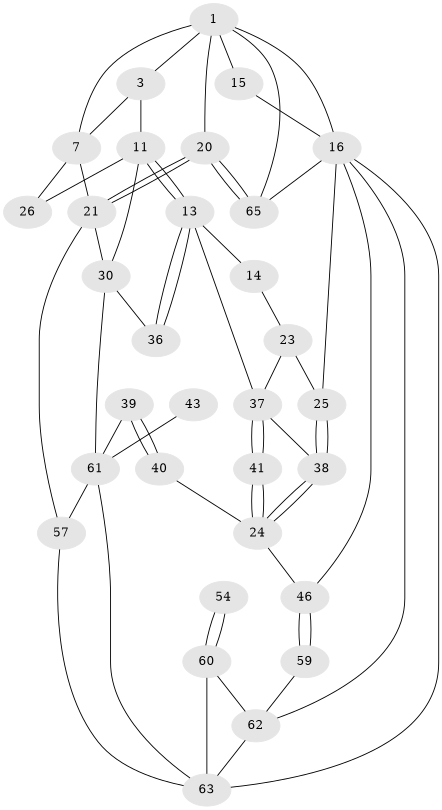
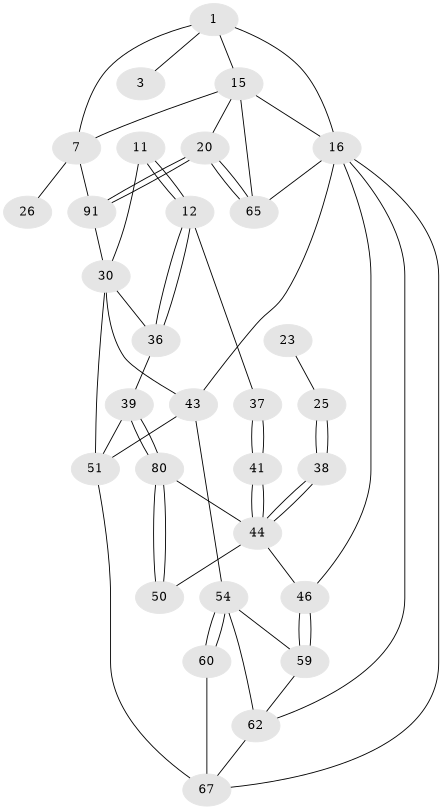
edge "1" -- "20": now "15" -- "20"
edge "1" -- "65": now "15" -- "65"
edge "3" -- "7": now "15" -- "7"
edge "3" -- "11": removed
edge "11" -- "26": removed
node "21": label "21" -> "91"
node "13": label "13" -> "12"
node "14": removed
edge "16" -- "25": now "16" -- "43"
edge "30" -- "43": added
edge "36" -- "39": added
edge "23" -- "37": removed
edge "37" -- "38": removed
node "61": label "61" -> "51"
node "40": label "40" -> "80"
edge "43" -- "54": added
node "57": removed
node "24": label "24" -> "44"
node "50": added
edge "54" -- "59": added
edge "60" -- "62": now "54" -- "62"
node "63": label "63" -> "67"
